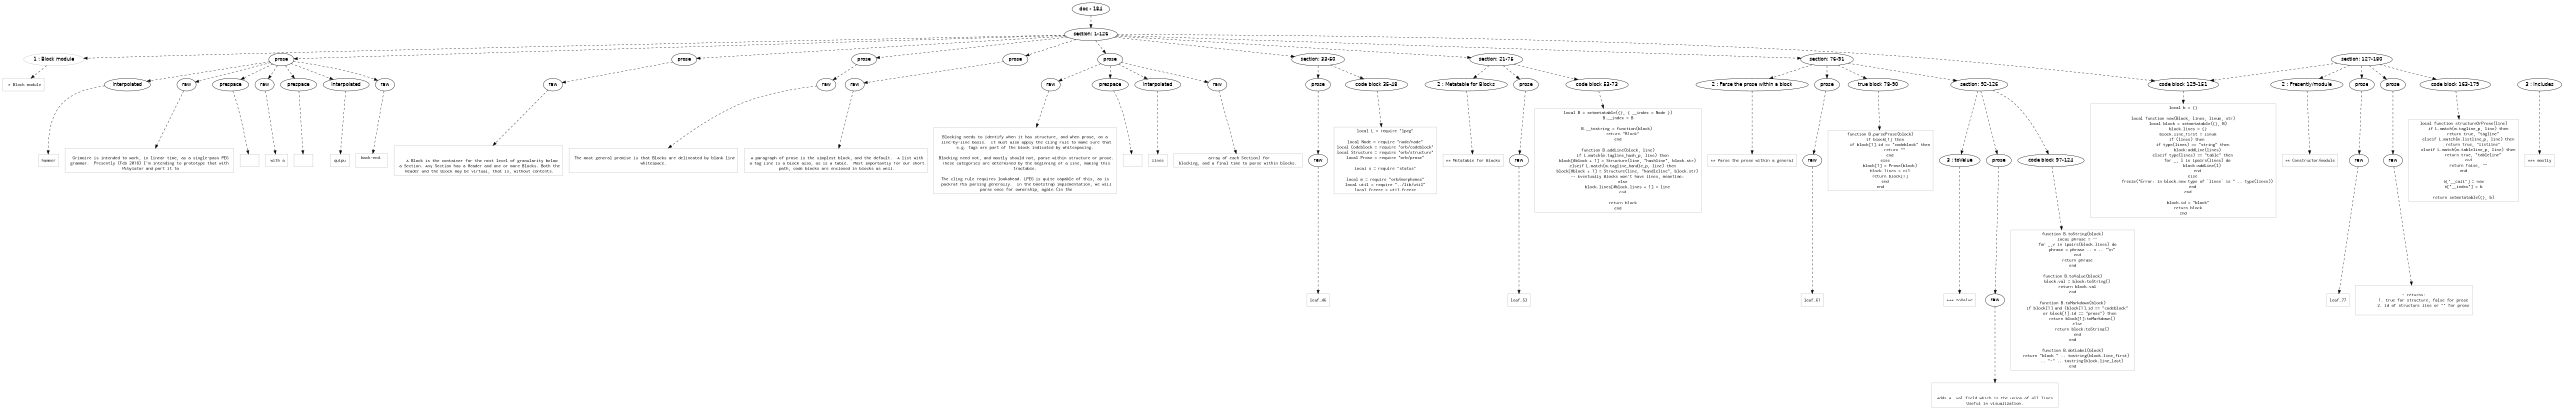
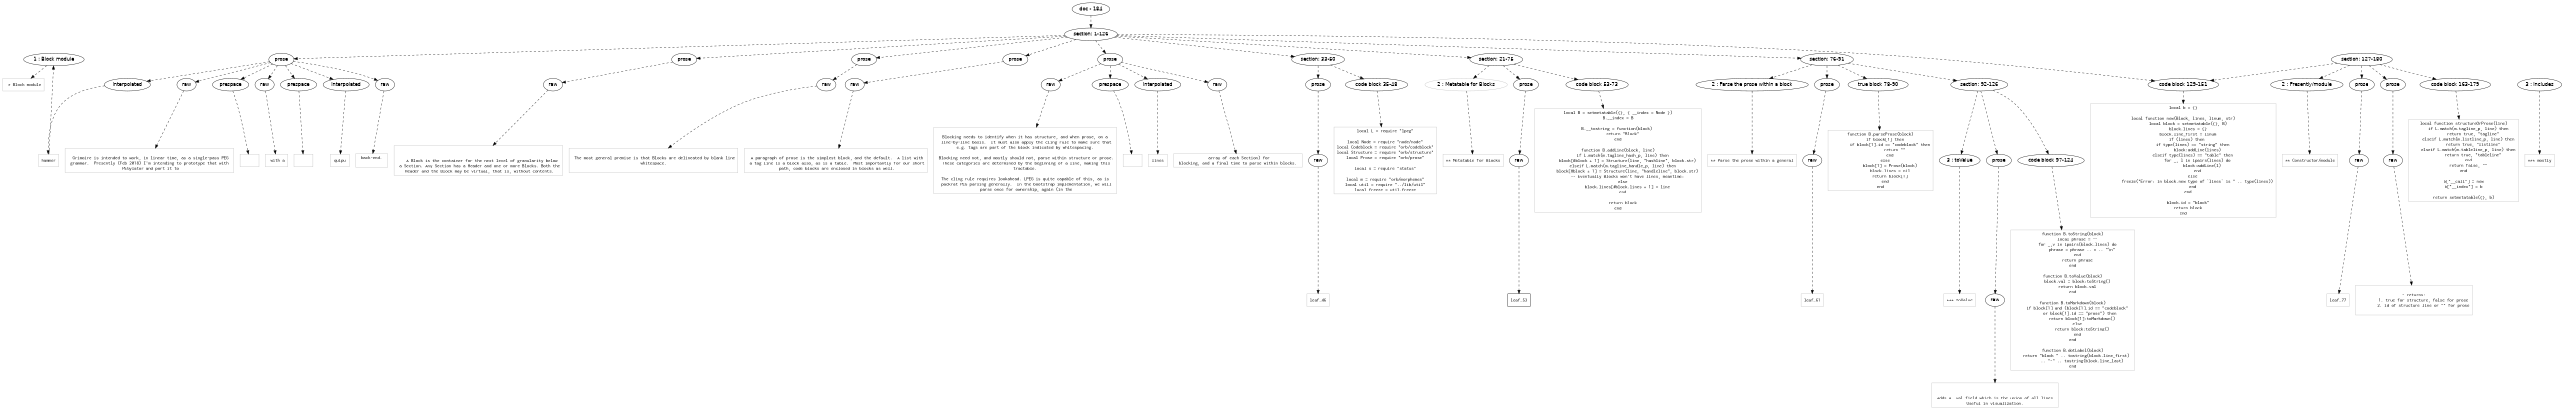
edge "section: 1-126" -> "1 : Block module": now "hammer" -> "1 : Block module"
node "1 : Block module": color Gray -> black
node "2 : Metatable for Blocks": color black -> Gray
node "leaf_53": color Gray -> black
